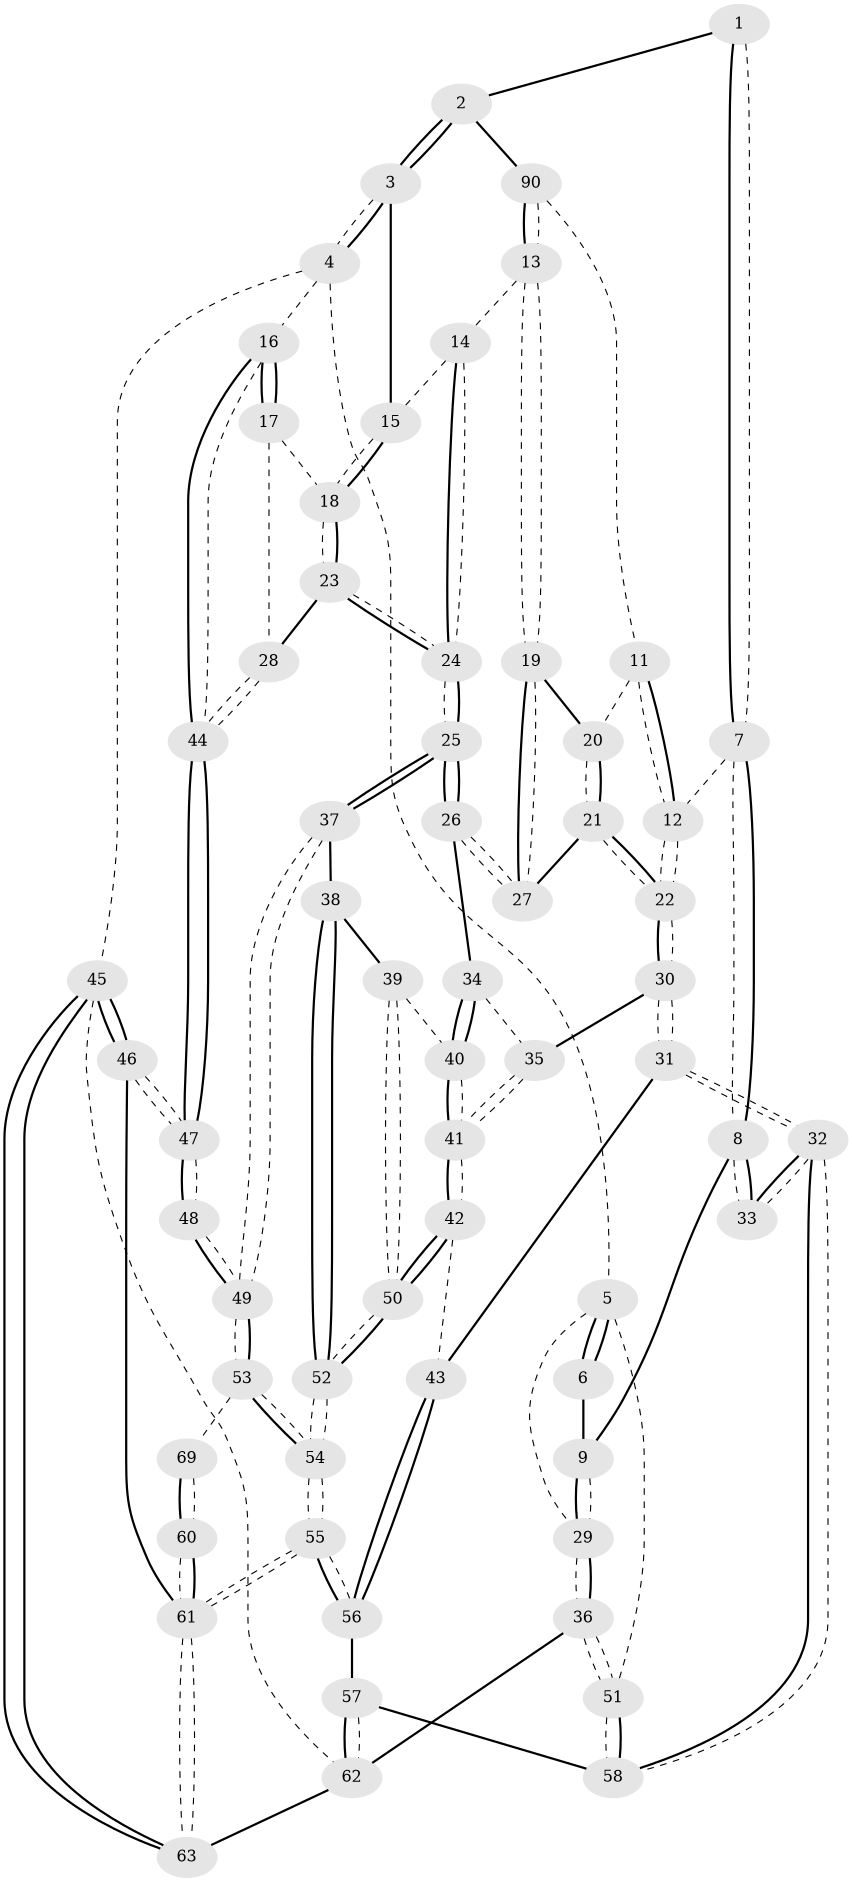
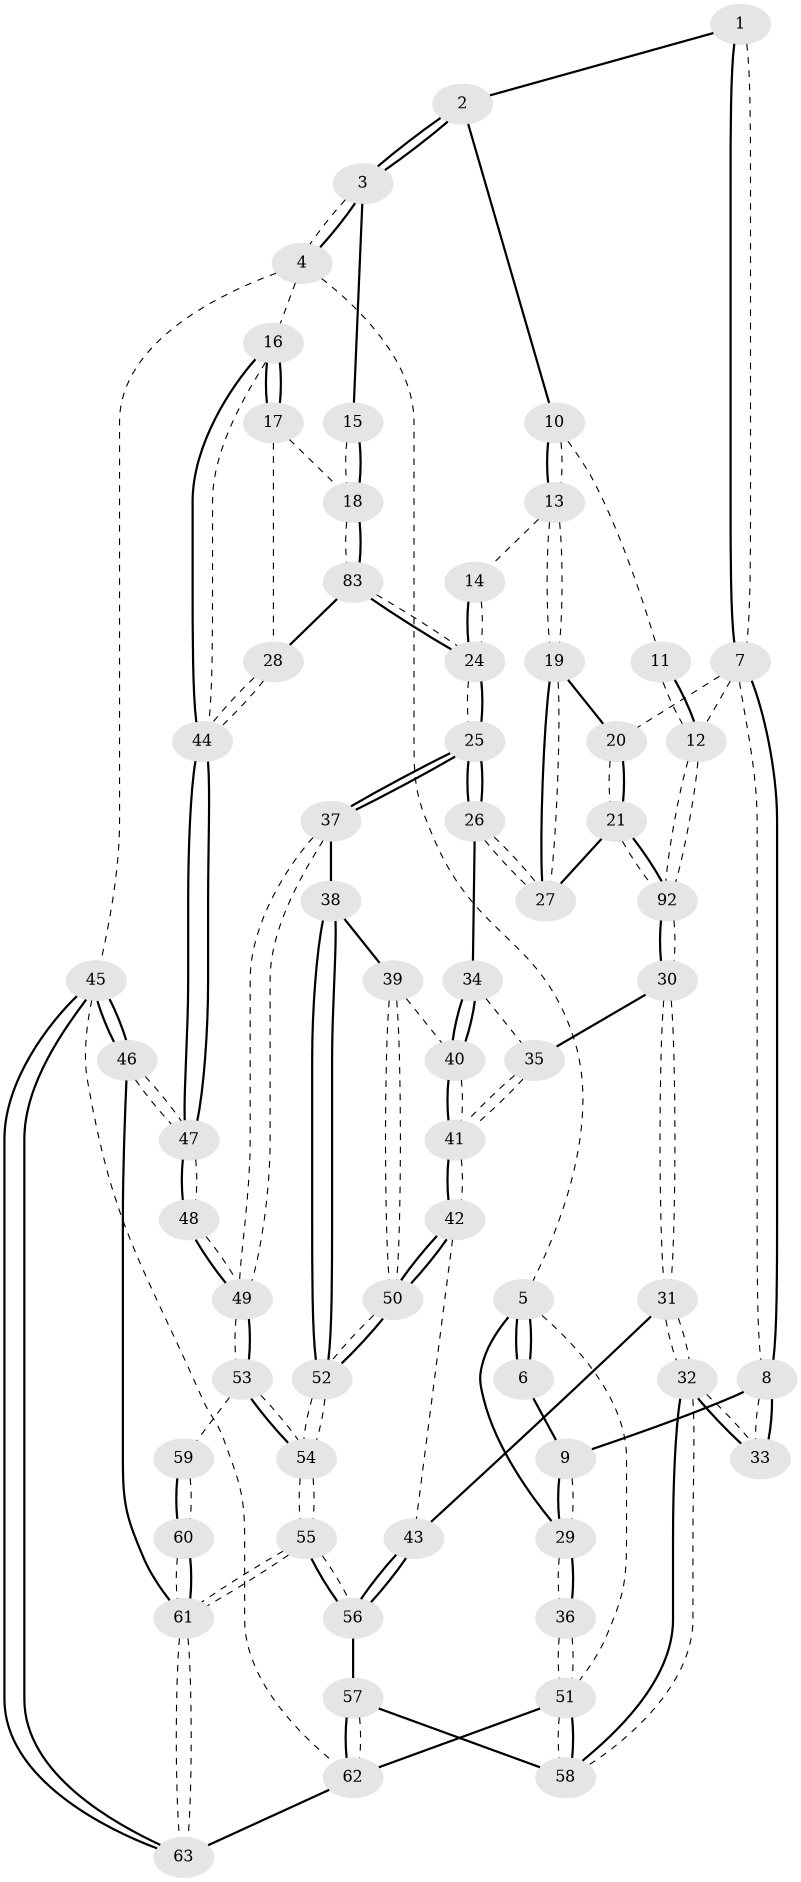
node "90": label "90" -> "10"
edge "14" -- "15": removed
node "23": label "23" -> "83"
edge "11" -- "20": now "7" -- "20"
node "22": label "22" -> "92"
edge "5" -- "29": style dashed -> bold
node "69": label "69" -> "59"
edge "36" -- "62": now "51" -- "62"
